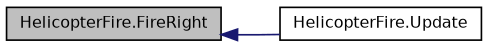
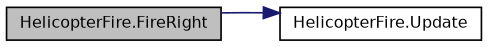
edge "HelicopterFire.Update" -> "HelicopterFire.FireRight": reversed
